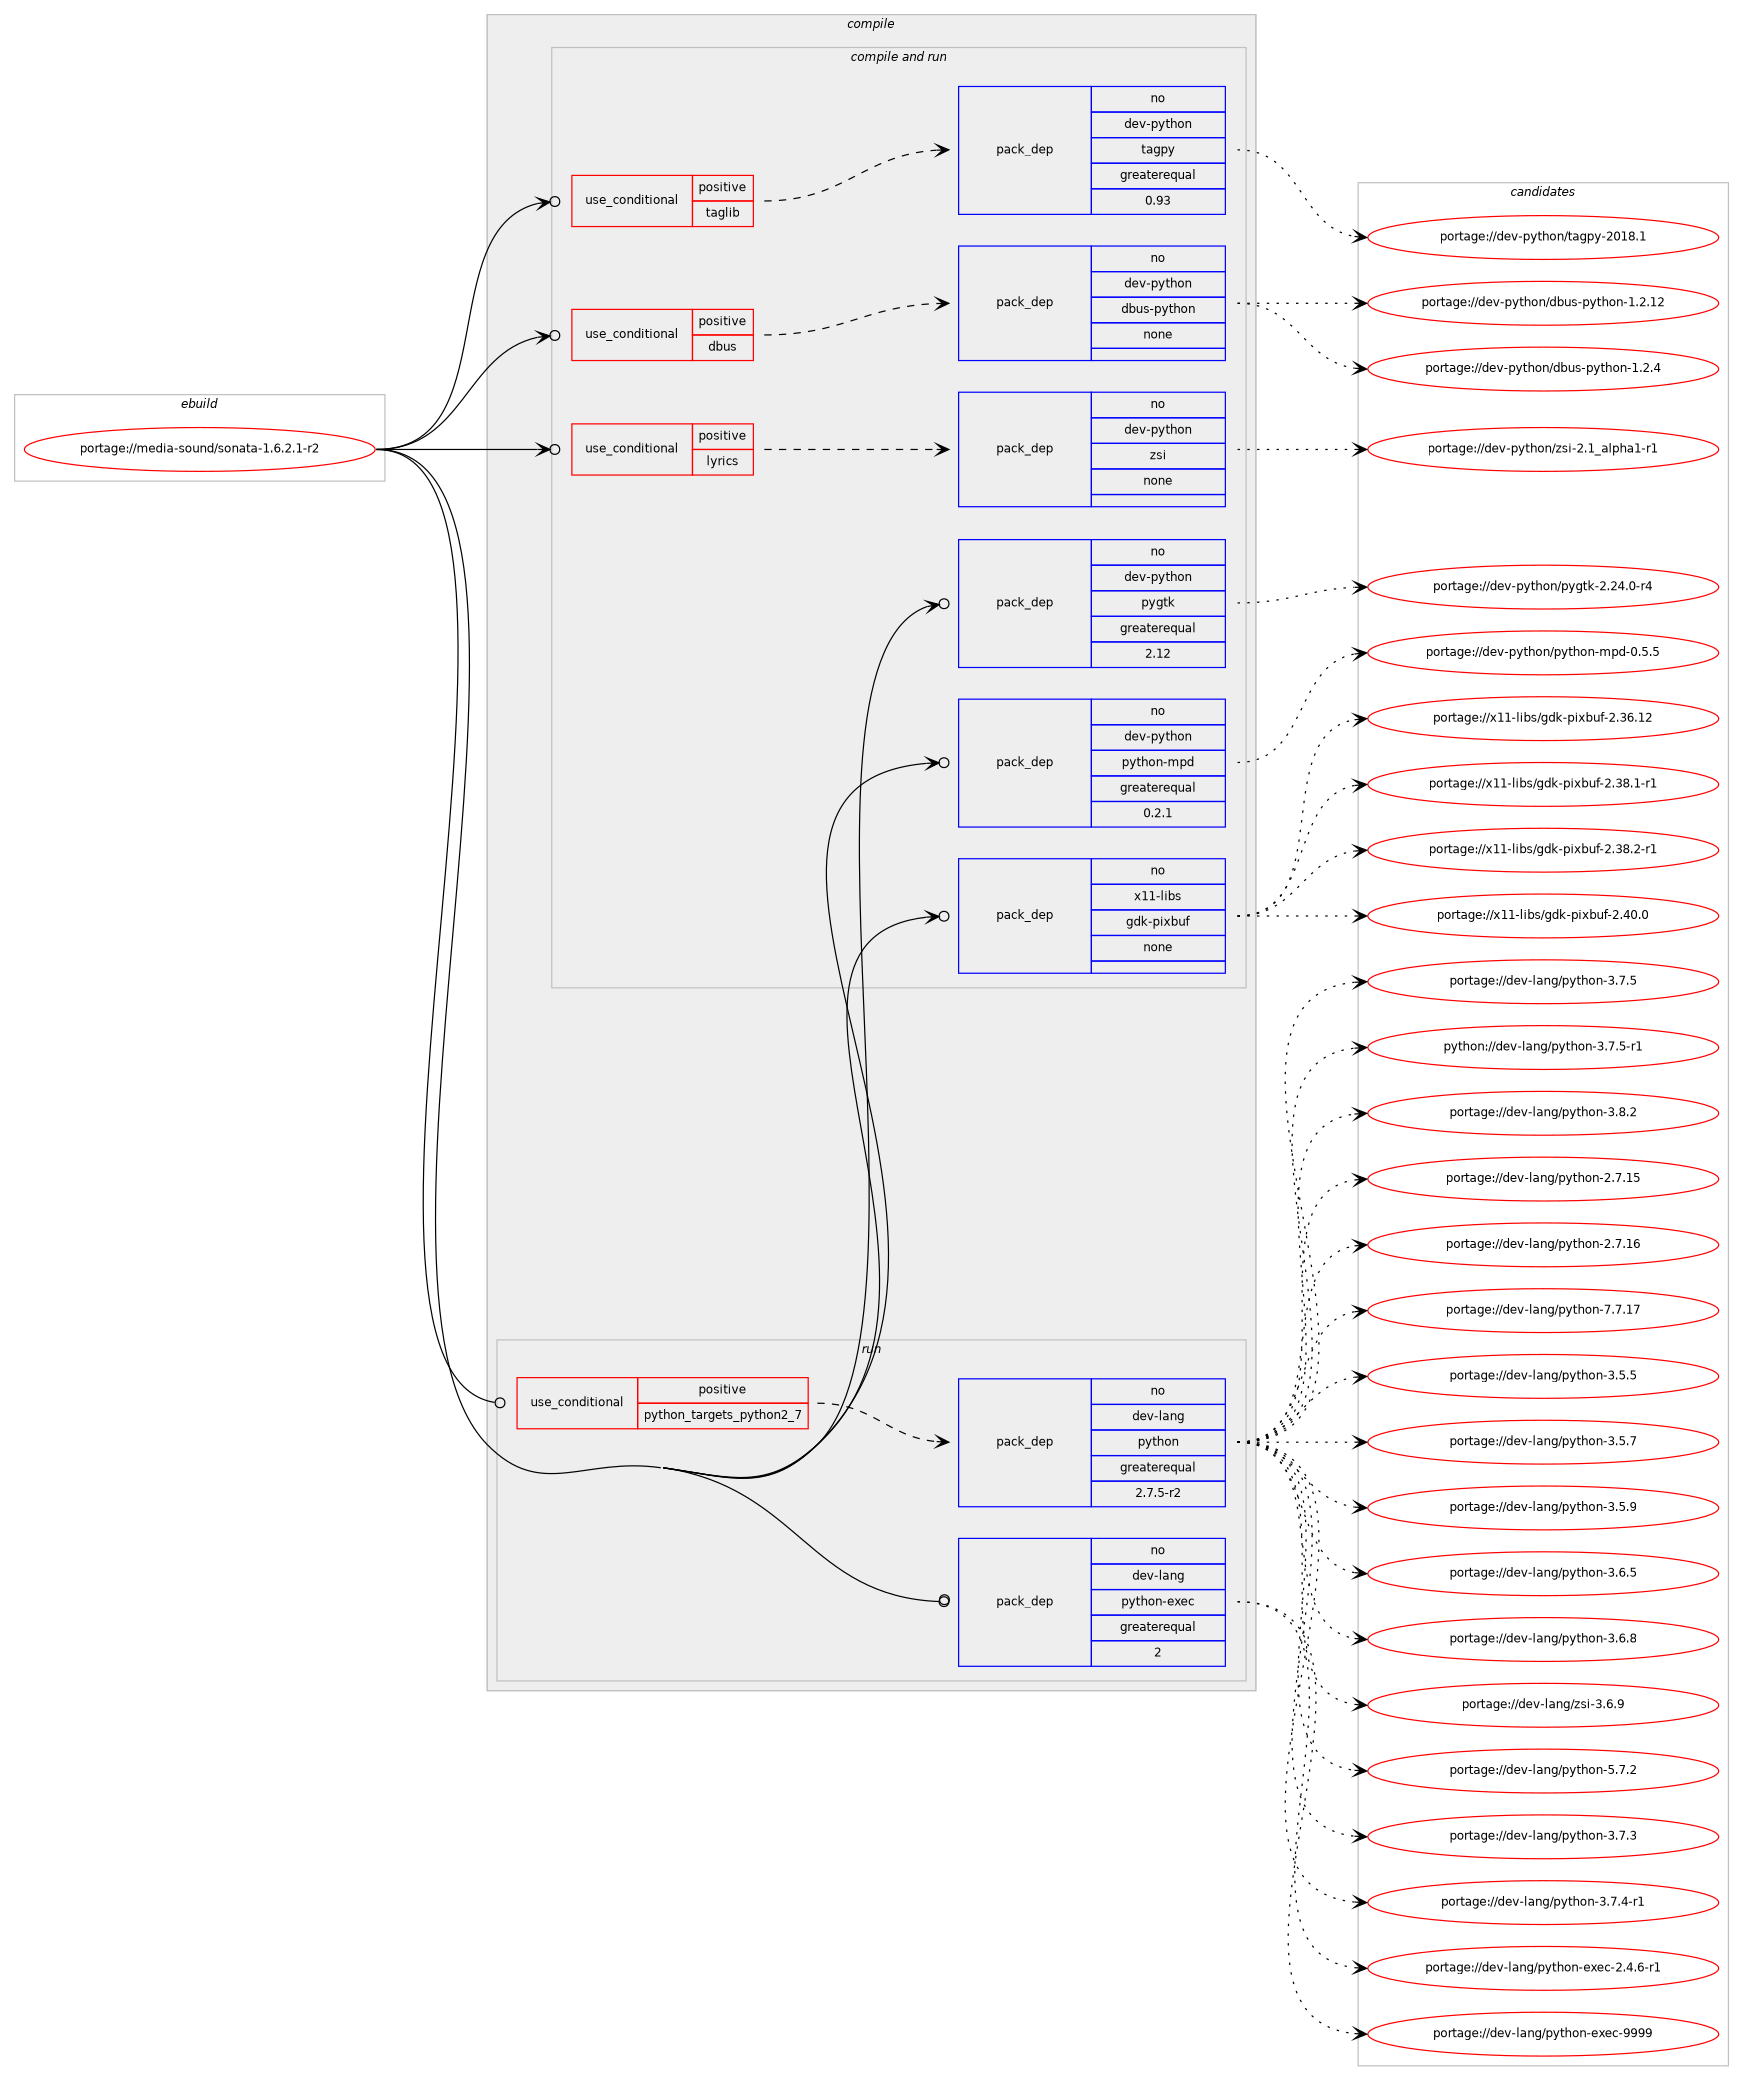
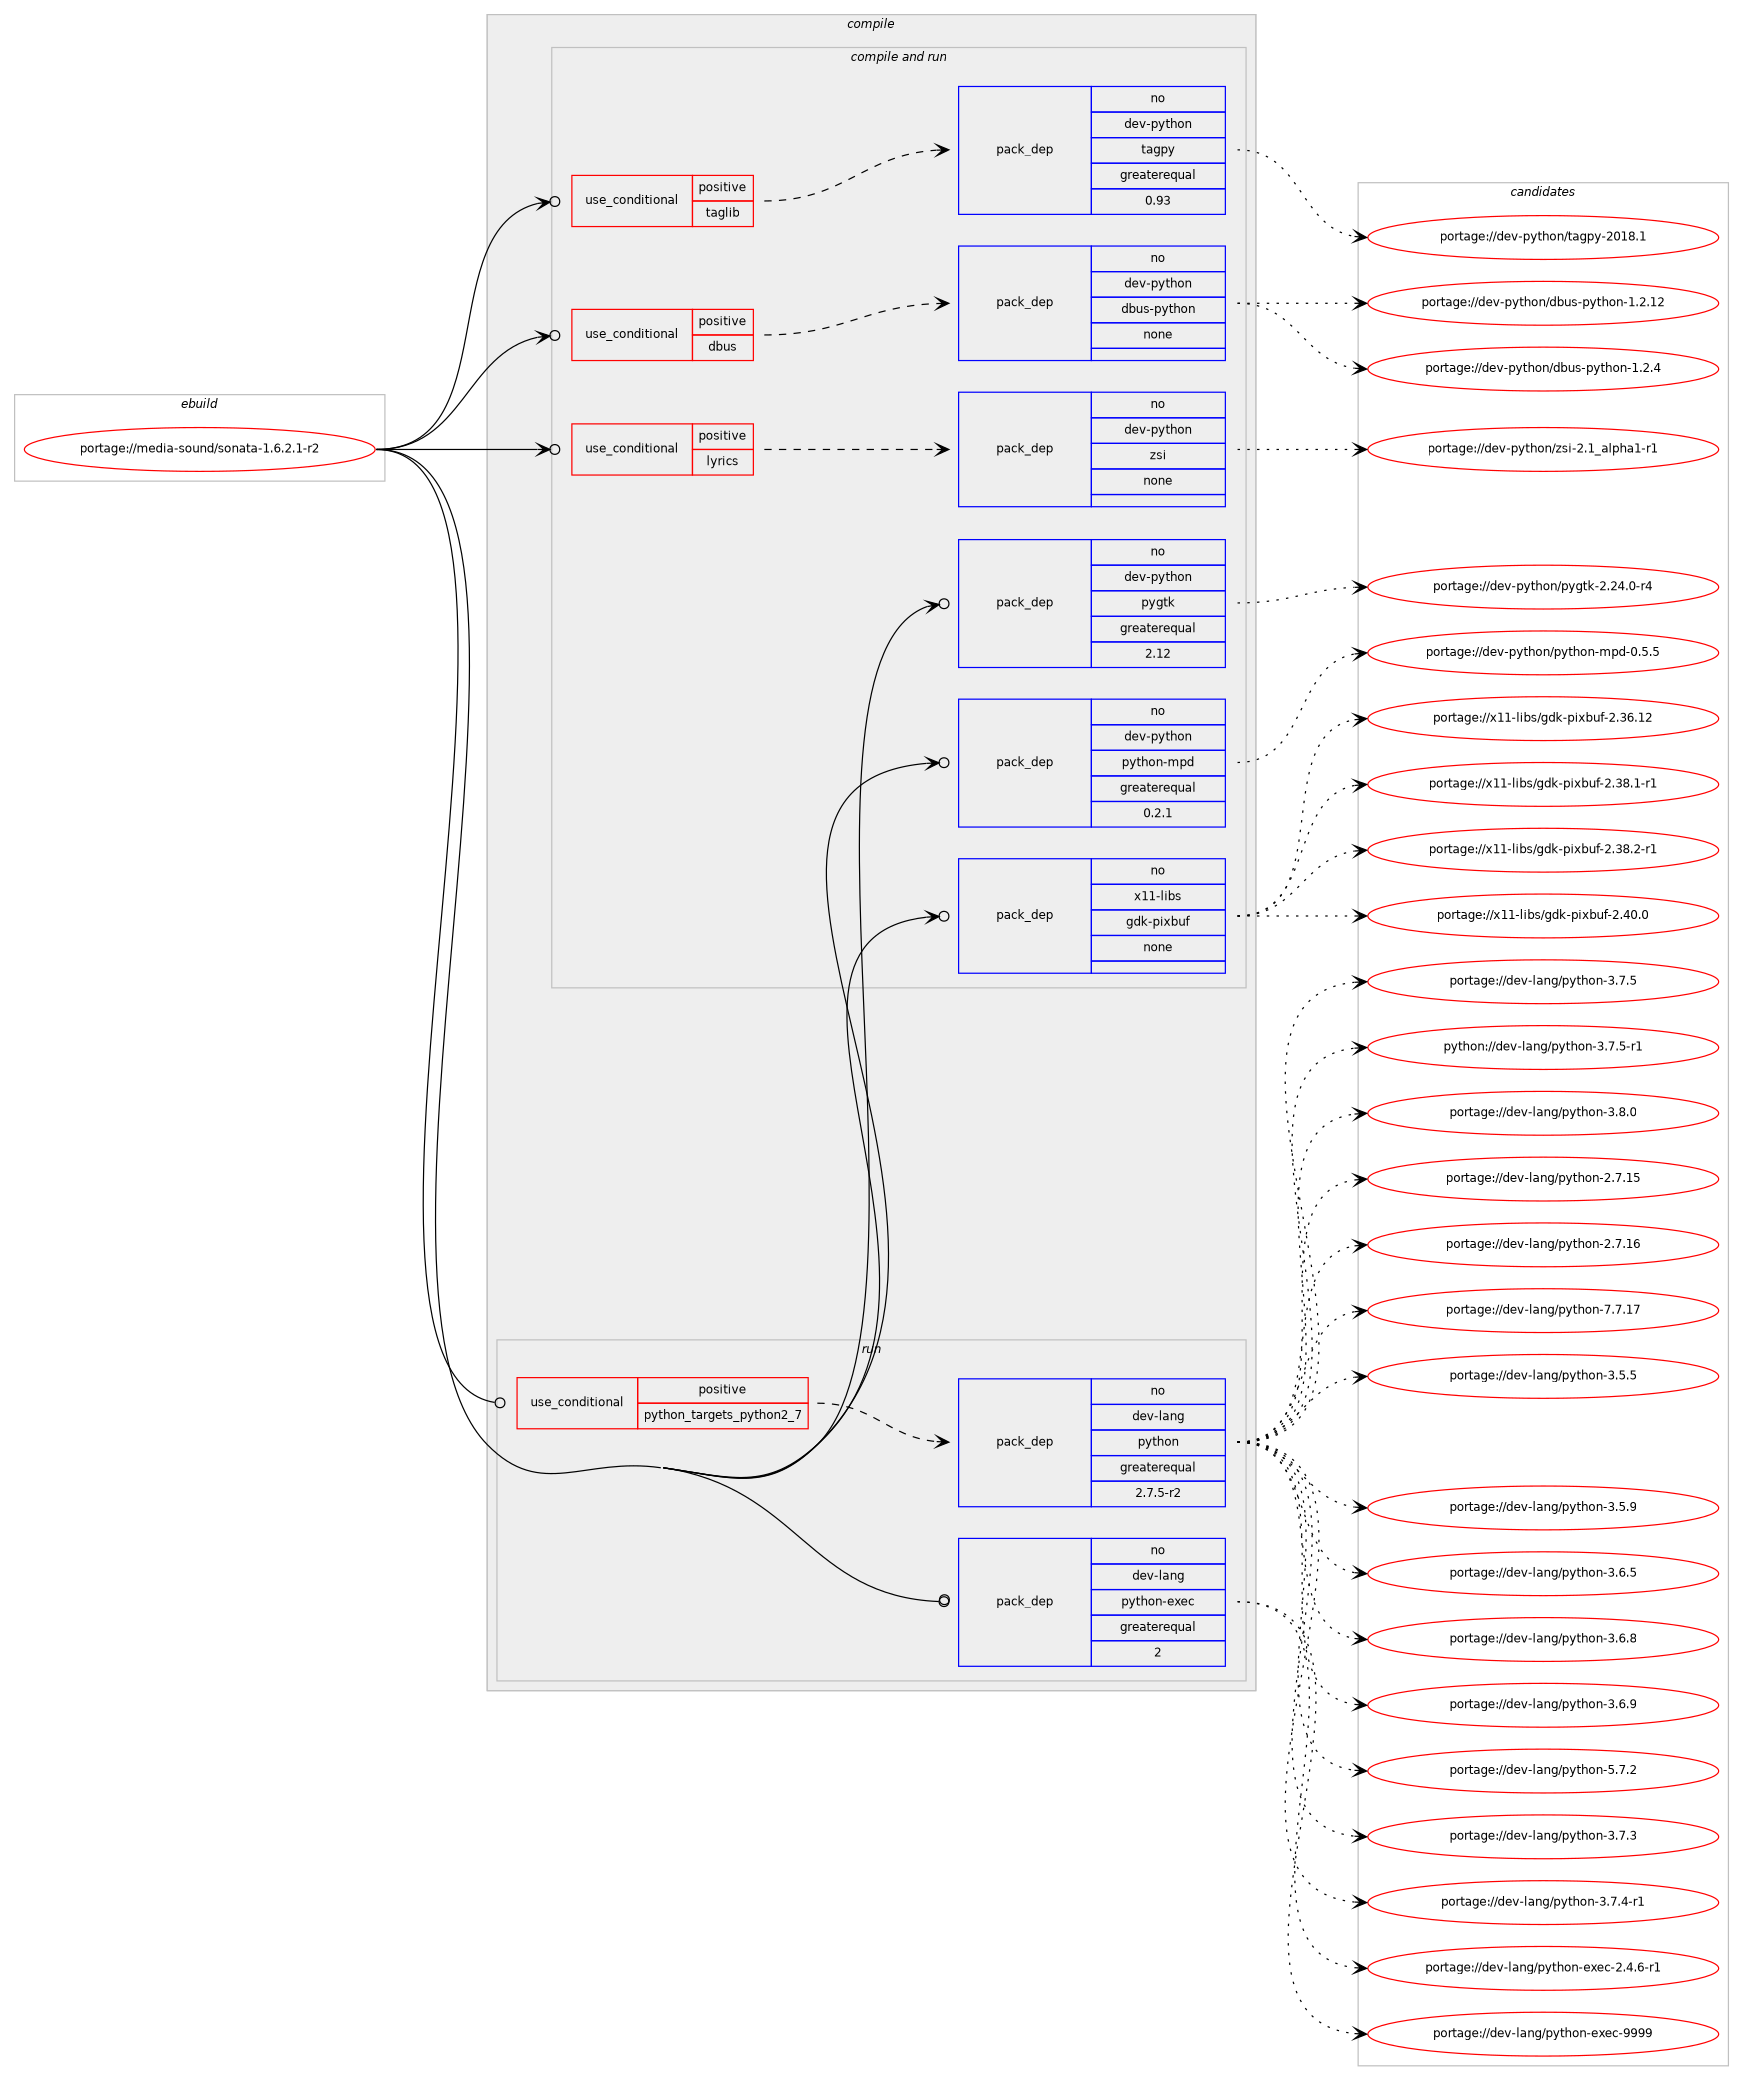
node "portage://dev-lang/python-3.8.2": label "portage://dev-lang/python-3.8.2" -> "portage://dev-lang/python-3.8.0"
node "portage://dev-lang/python-3.5.7": removed
node "portage://dev-lang/zsi-3.6.9": label "portage://dev-lang/zsi-3.6.9" -> "portage://dev-lang/python-3.6.9"
